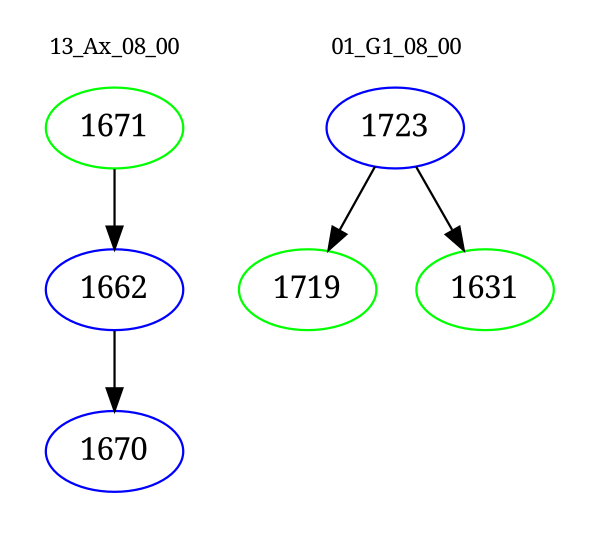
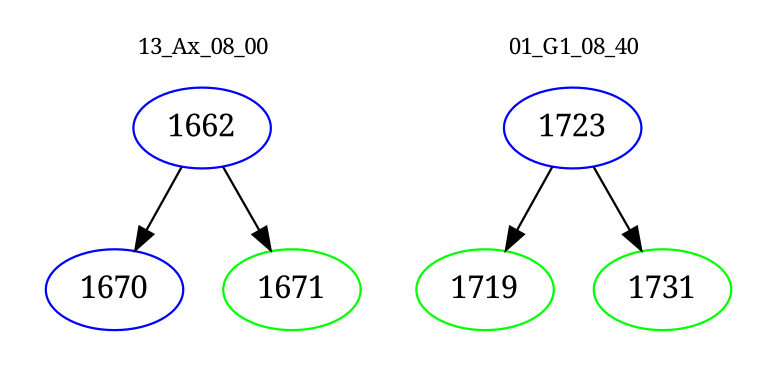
cluster "01_G1_08_00": label "01_G1_08_00" -> "01_G1_08_40"
edge "1671" -> "1662": reversed
node "1631": label "1631" -> "1731"
